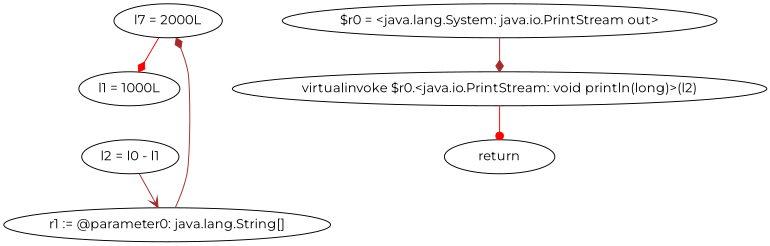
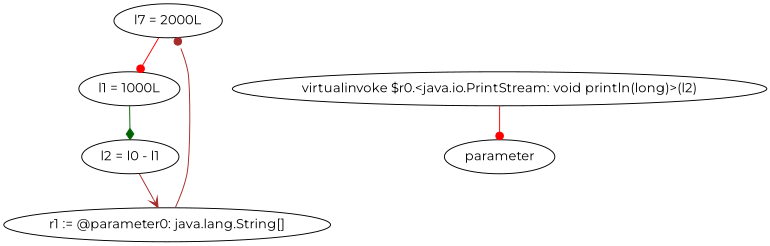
node "$r0 = <java.lang.System: java.io.PrintStream out>": removed
edge "l7 = 2000L" -> "l1 = 1000L": arrowhead diamond -> dot
edge "l1 = 1000L" -> "l2 = l0 - l1": added
edge "r1 := @parameter0: java.lang.String[]" -> "l7 = 2000L": arrowhead diamond -> dot
node "return": label "return" -> "parameter"
